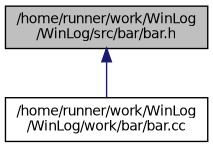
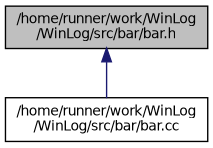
node "/home/runner/work/WinLog /WinLog/work/bar/bar.cc": label "/home/runner/work/WinLog /WinLog/work/bar/bar.cc" -> "/home/runner/work/WinLog /WinLog/src/bar/bar.cc"
